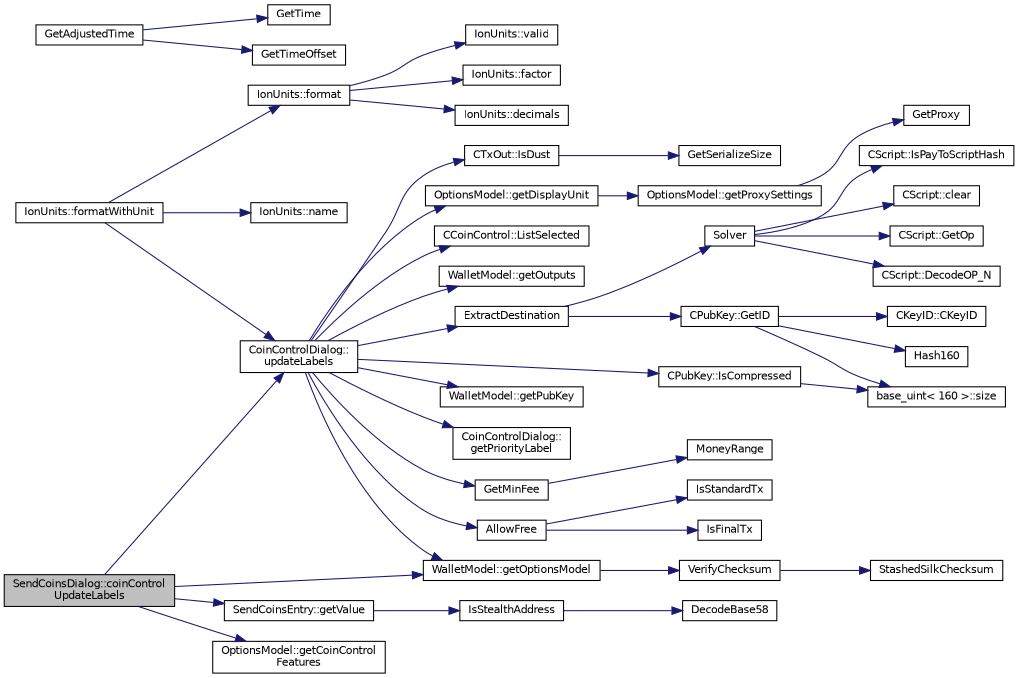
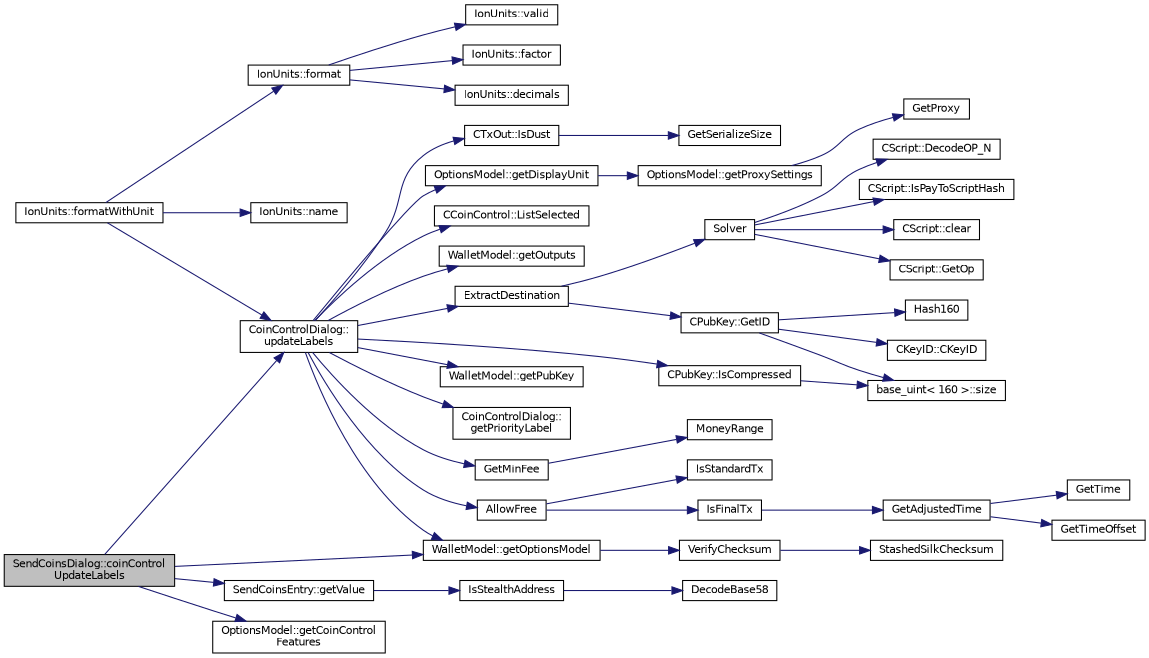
edge "IsFinalTx" -> "GetAdjustedTime": added
